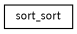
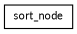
node "sort_sort": label "sort_sort" -> "sort_node"
